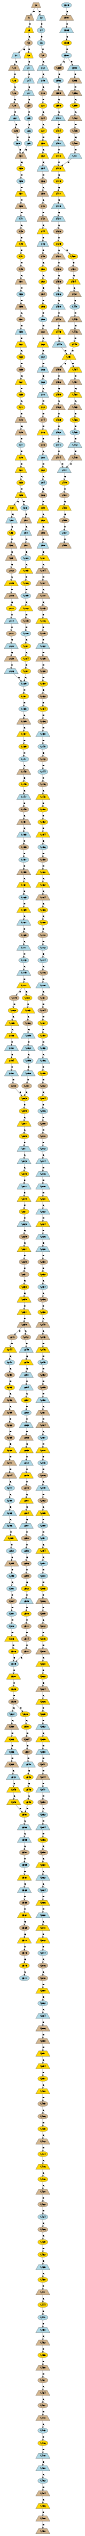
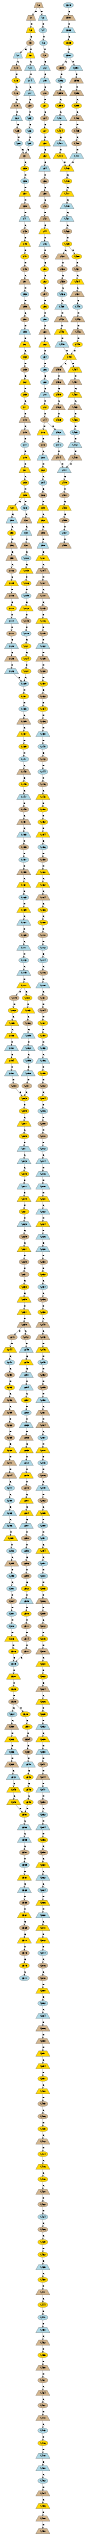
node "S66": shape trapezium -> ellipse
edge "S465" -> "S468": now "S74" -> "S468"
